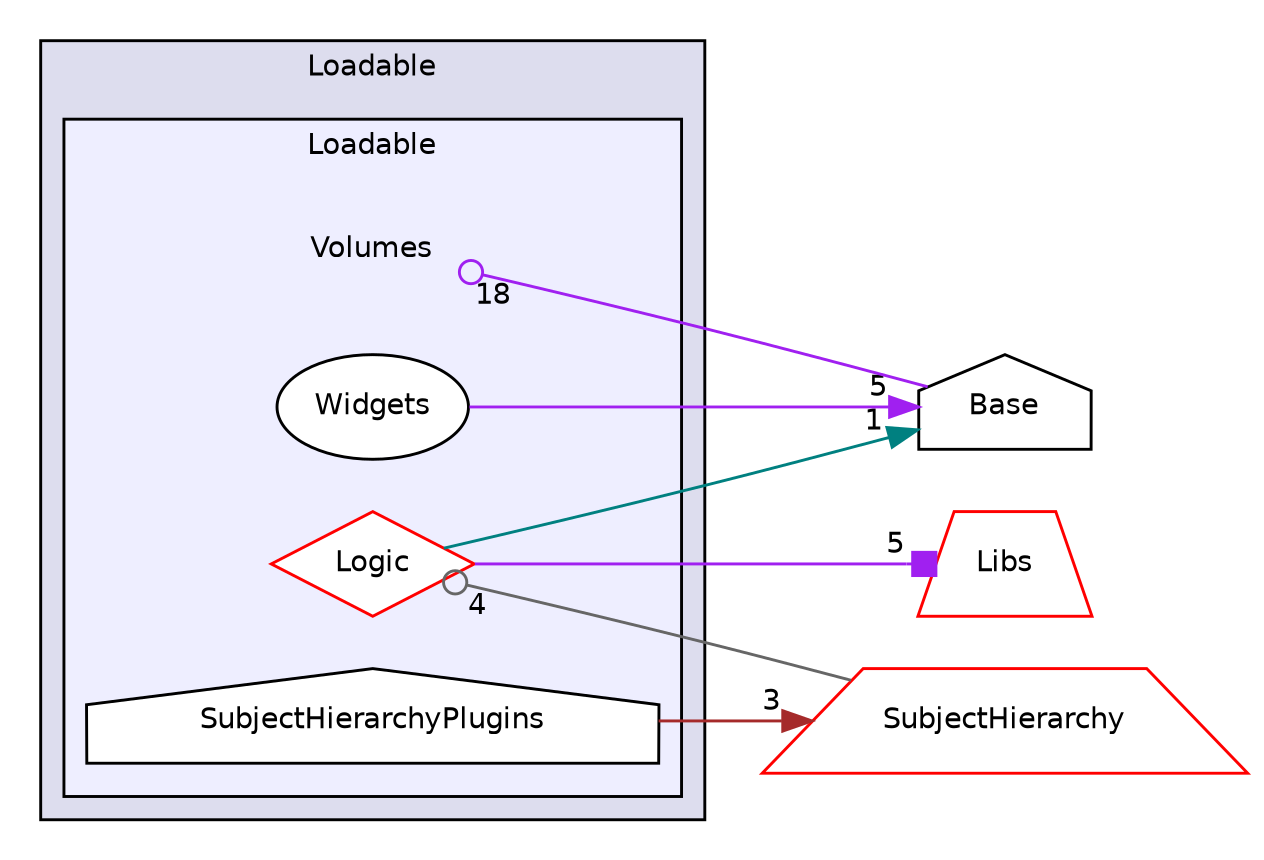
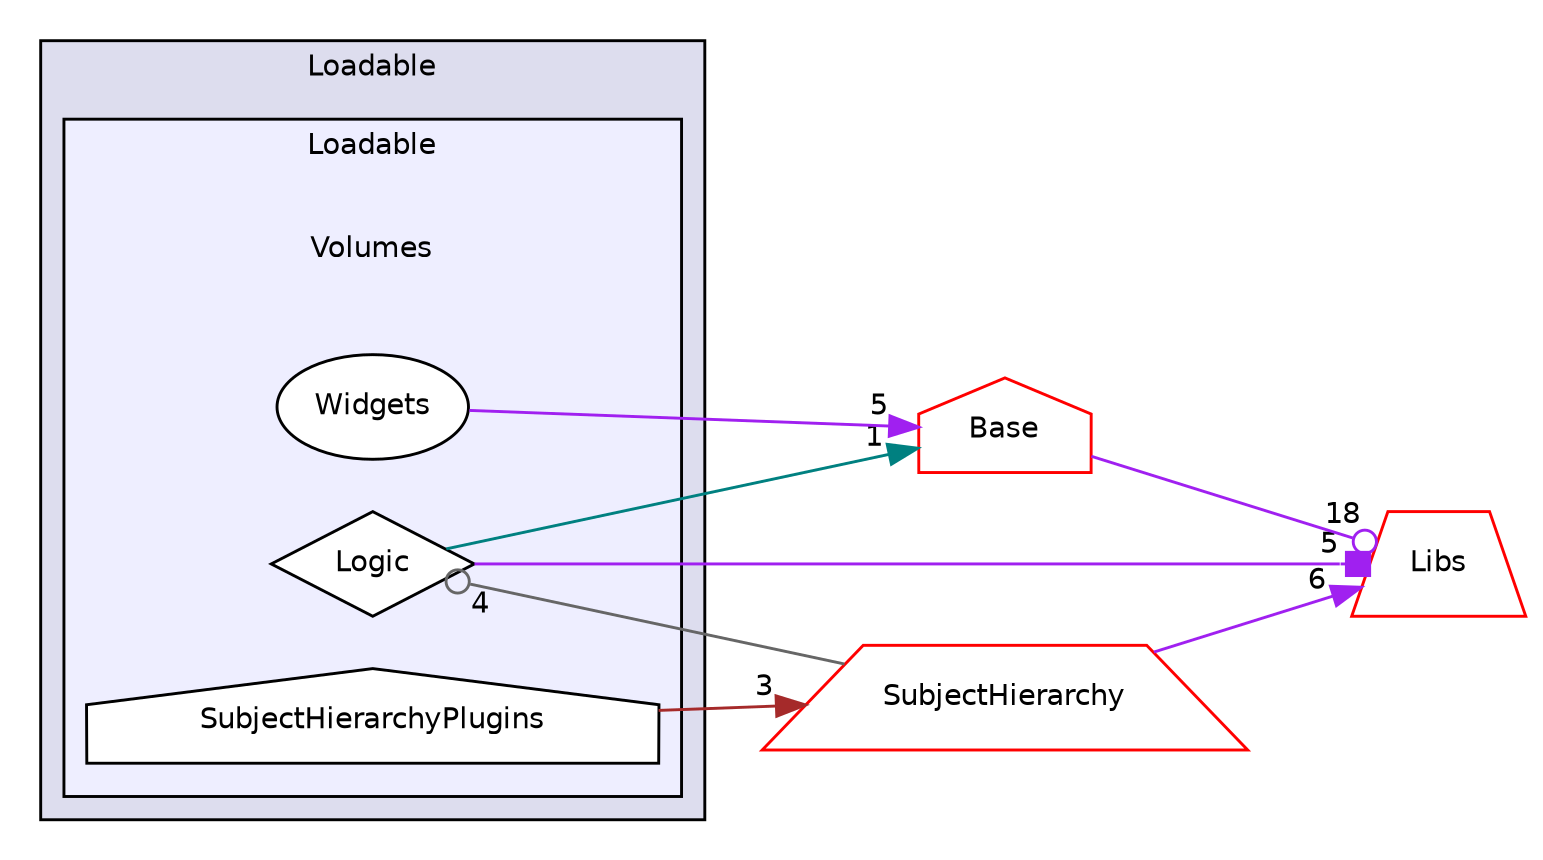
edge "Base" -> "Volumes": now "Base" -> "Libs"
node "Base": color black -> red
node "Logic": color red -> black
edge "SubjectHierarchy" -> "Libs": added
